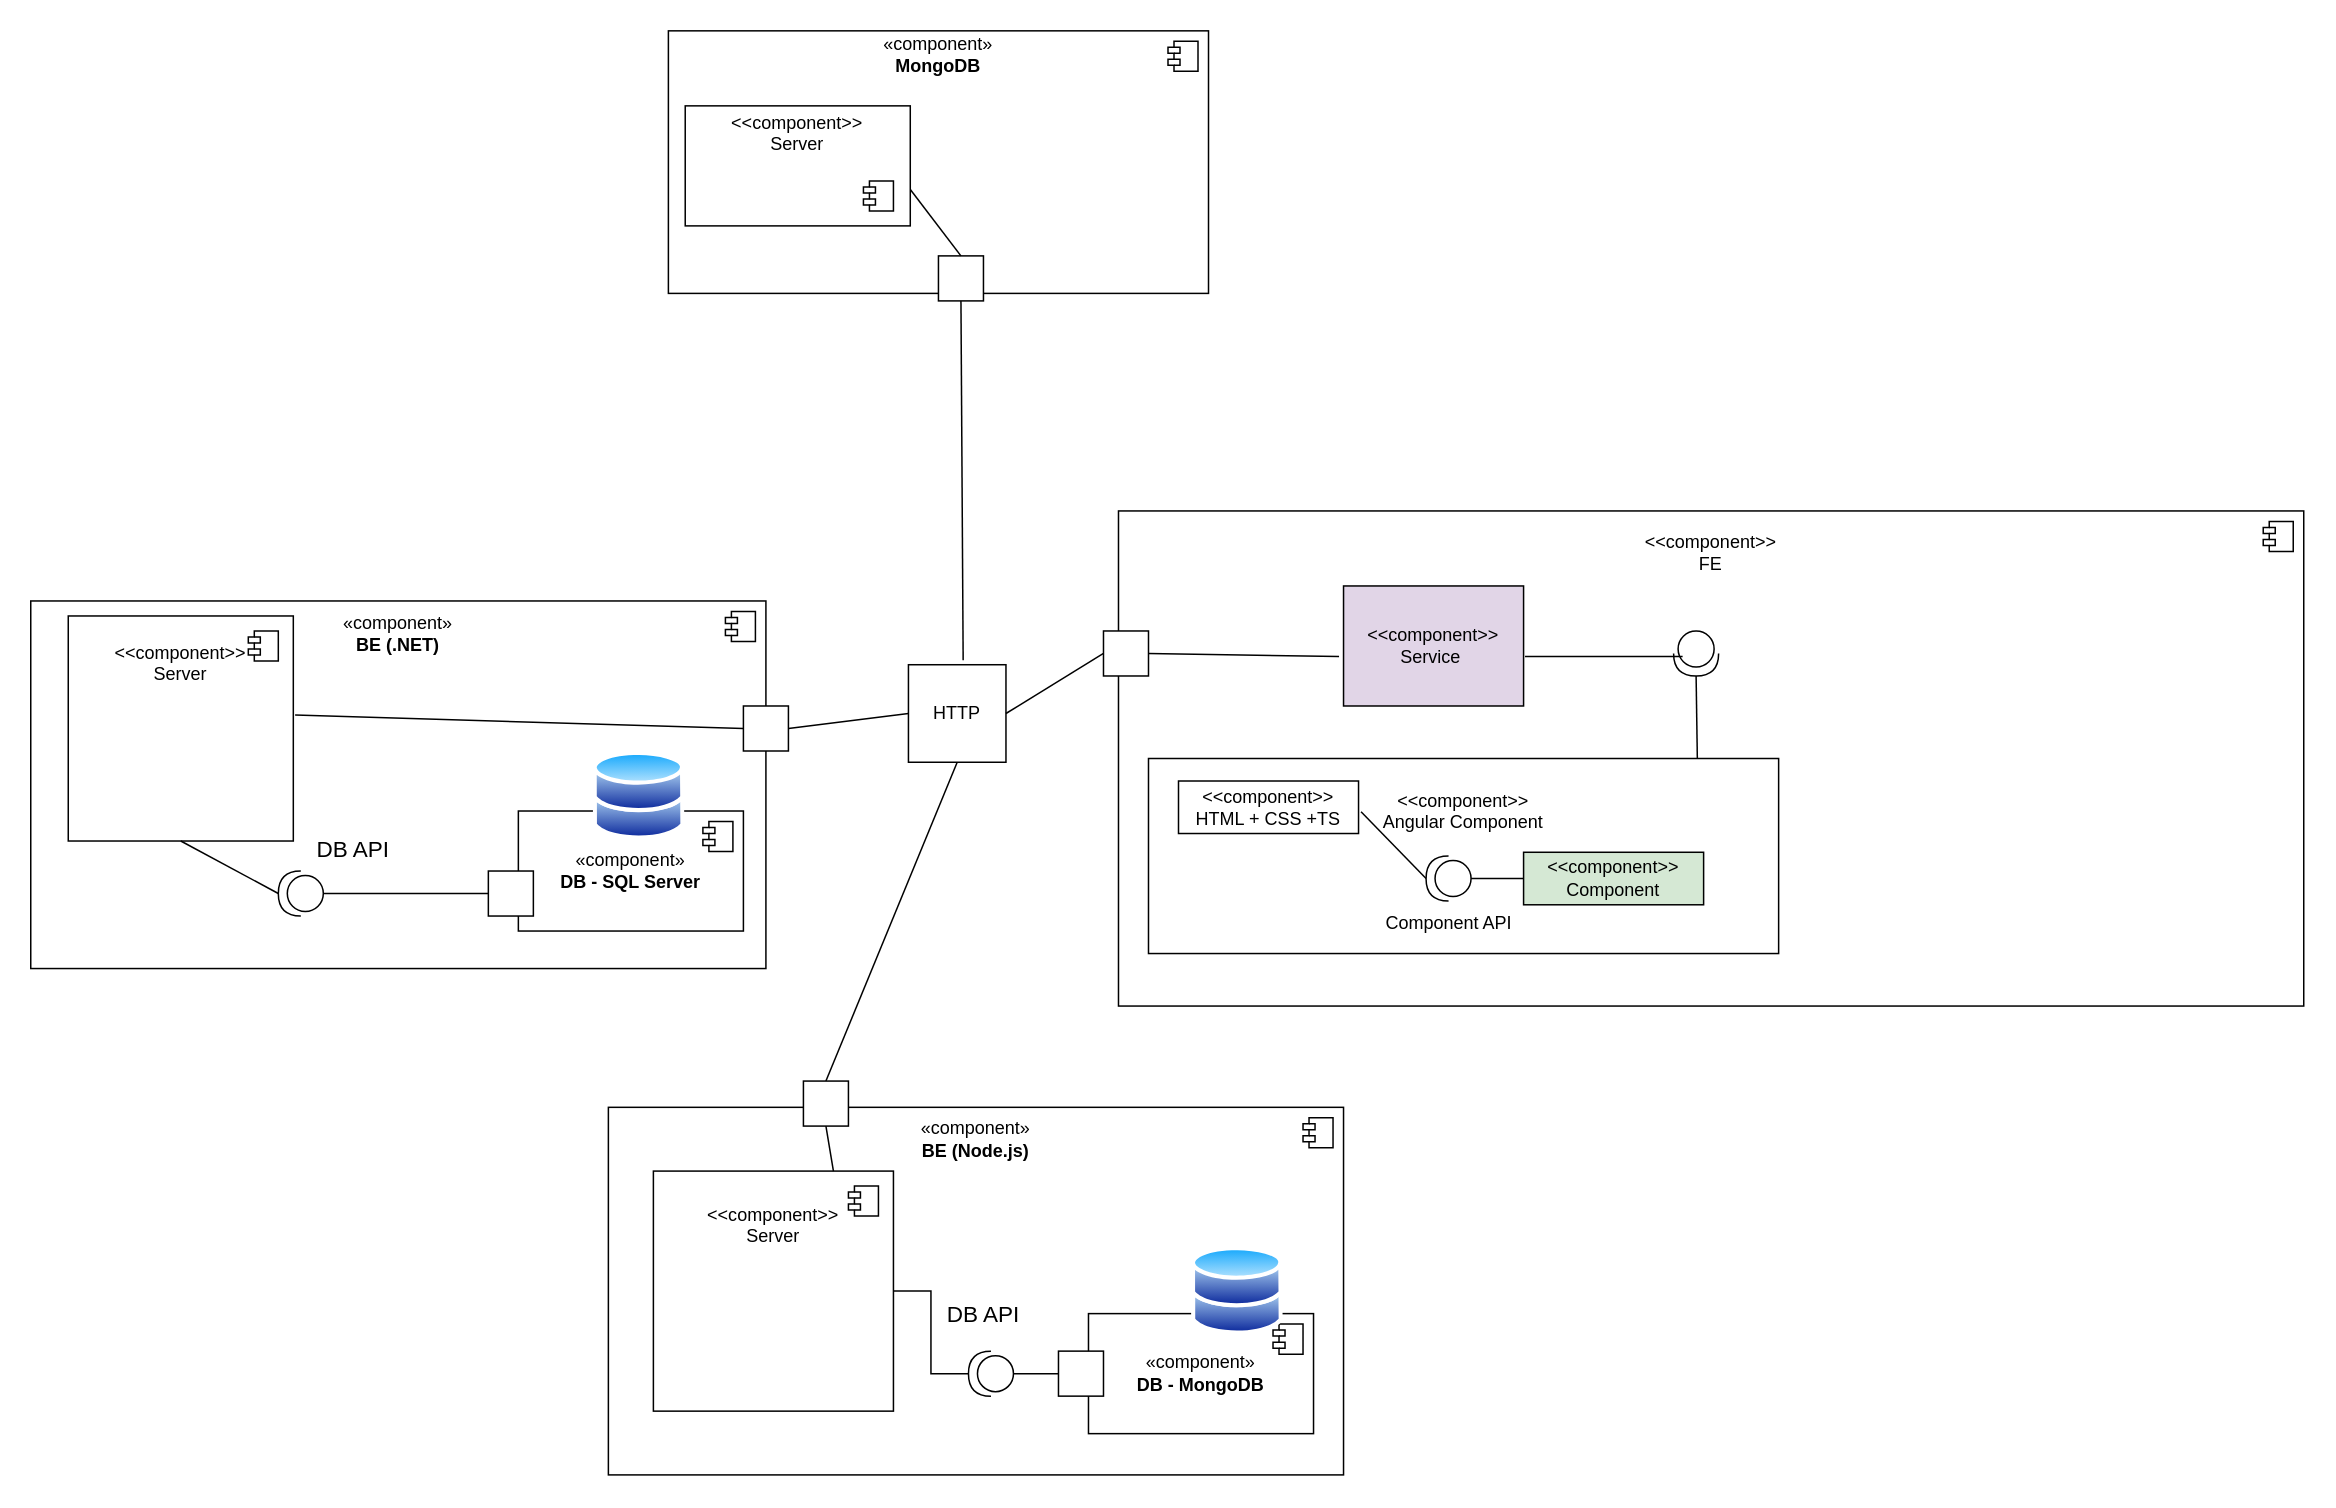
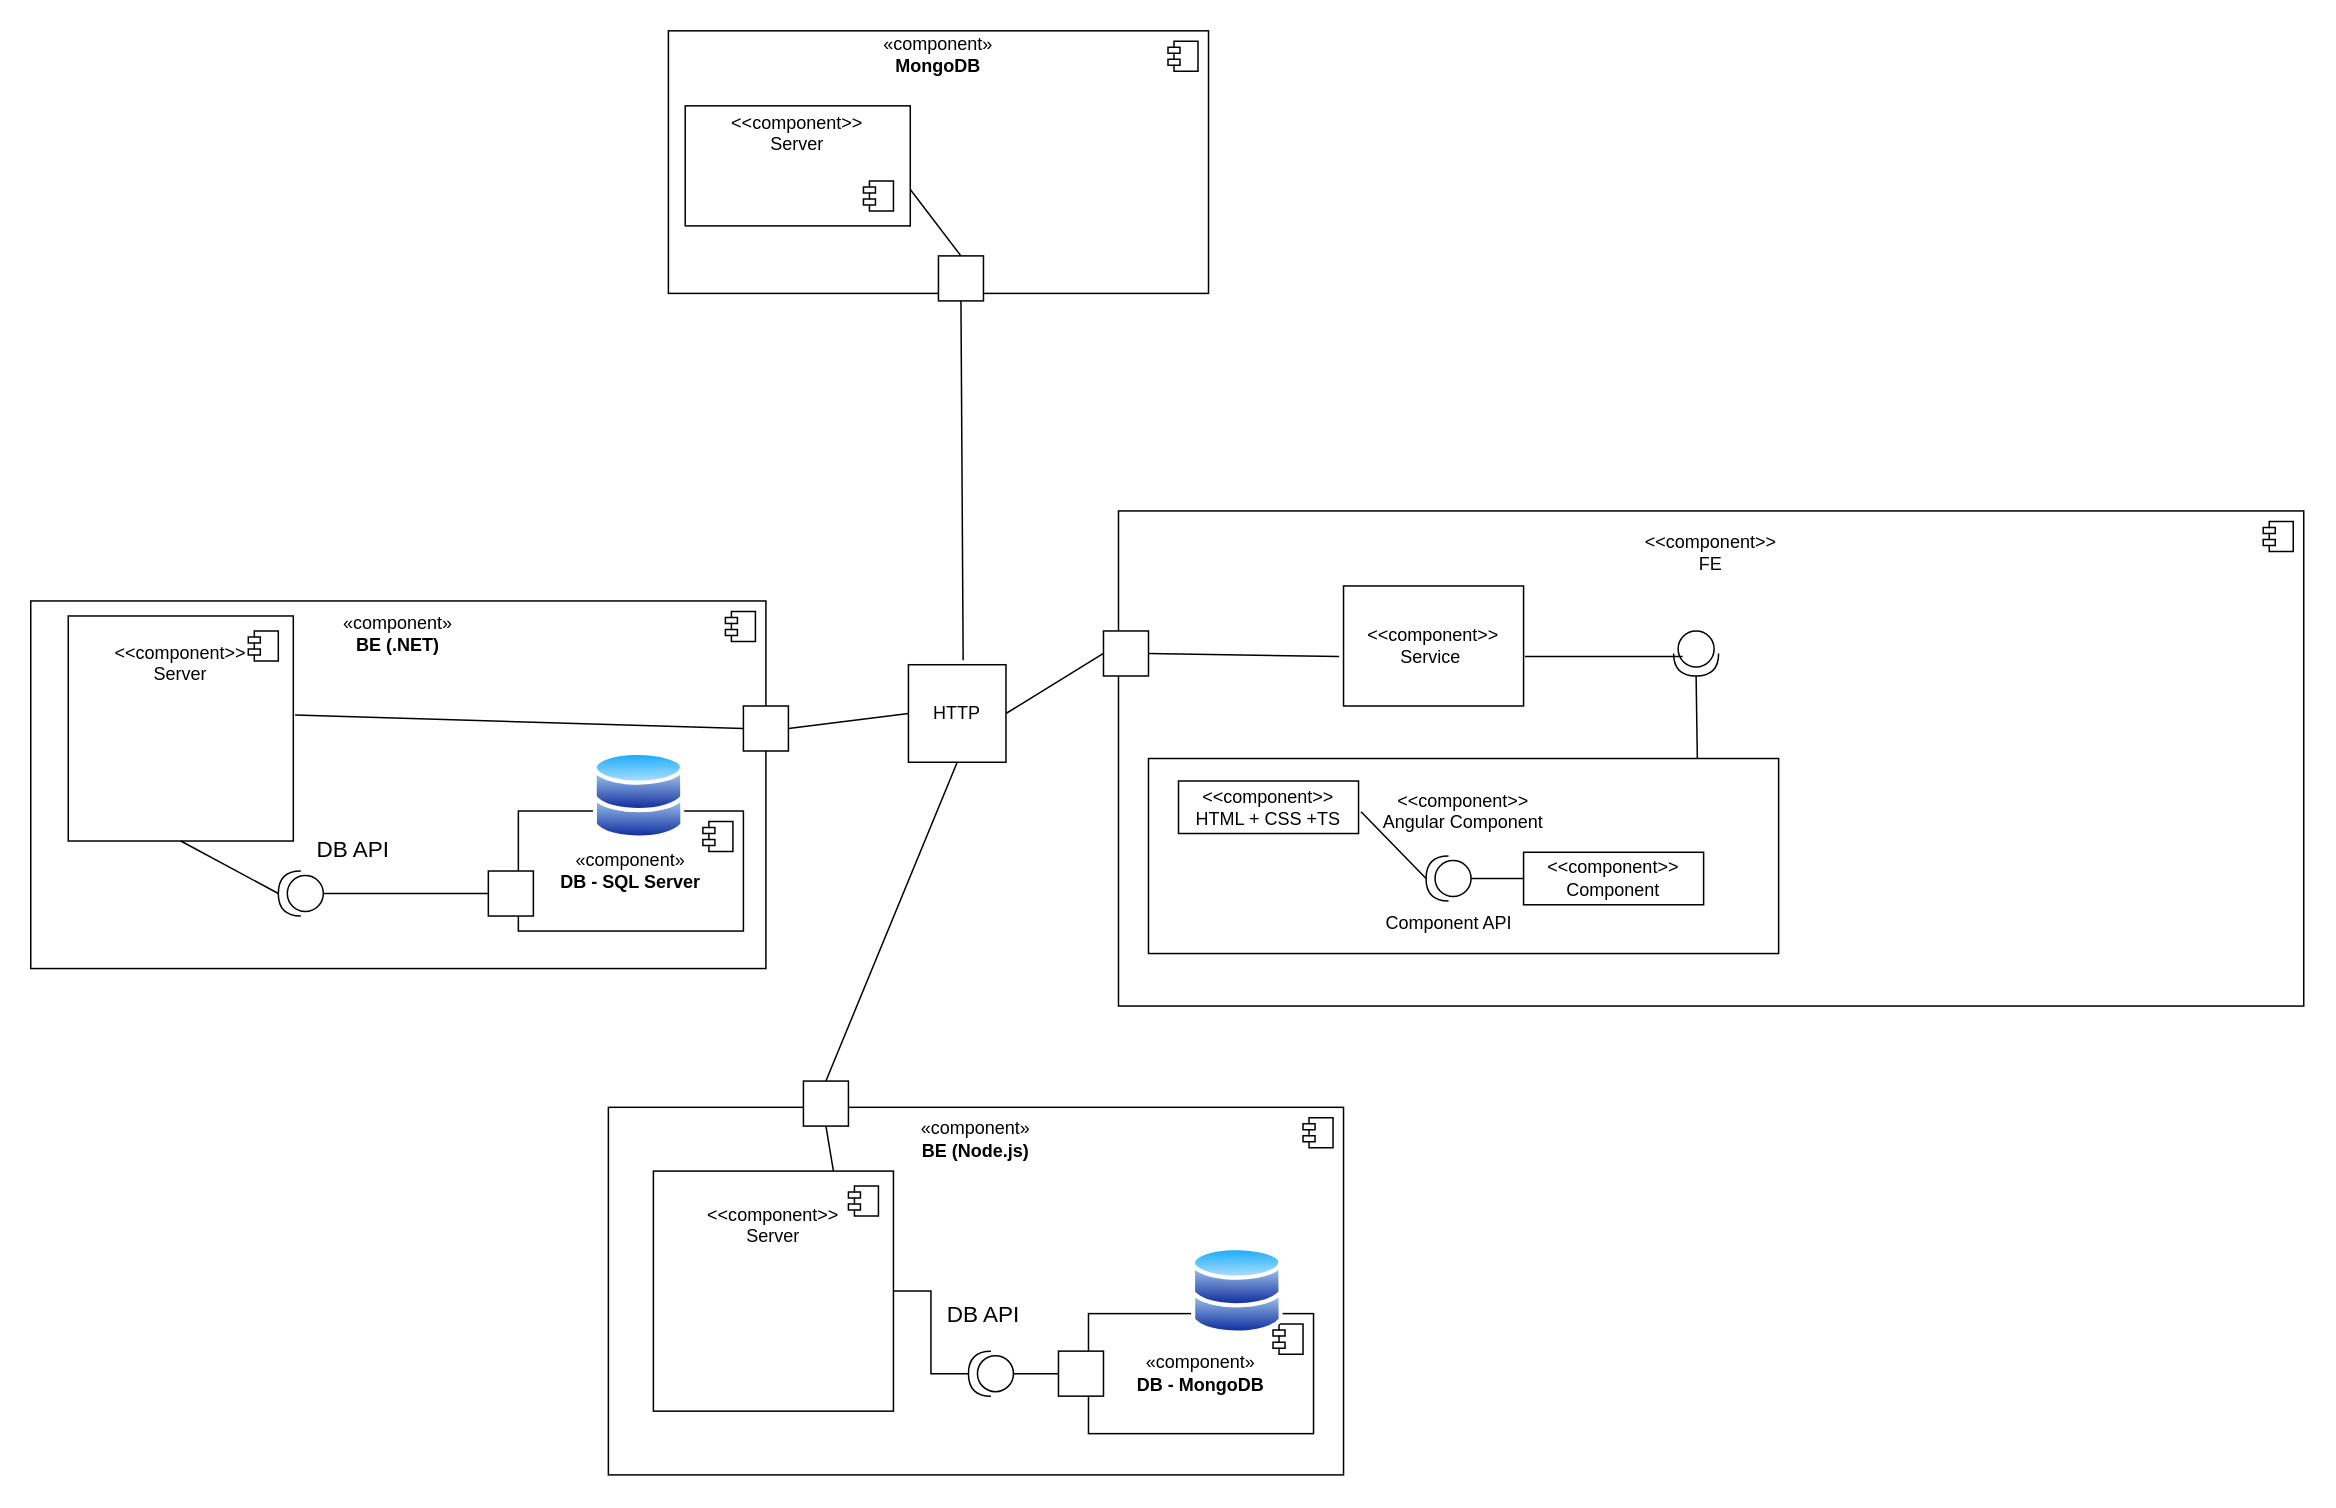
node "<<component>> Service": fillcolor #e1d5e7 -> #ffffff
node "<<component>> Component": fillcolor #d5e8d4 -> #ffffff
